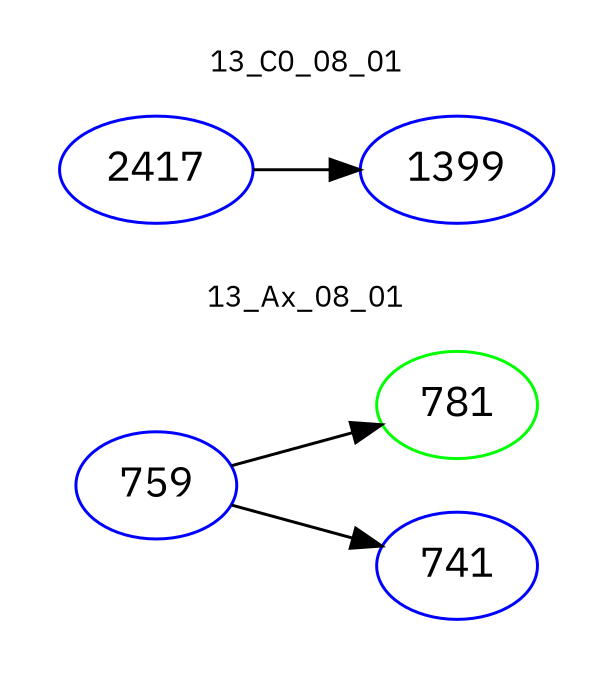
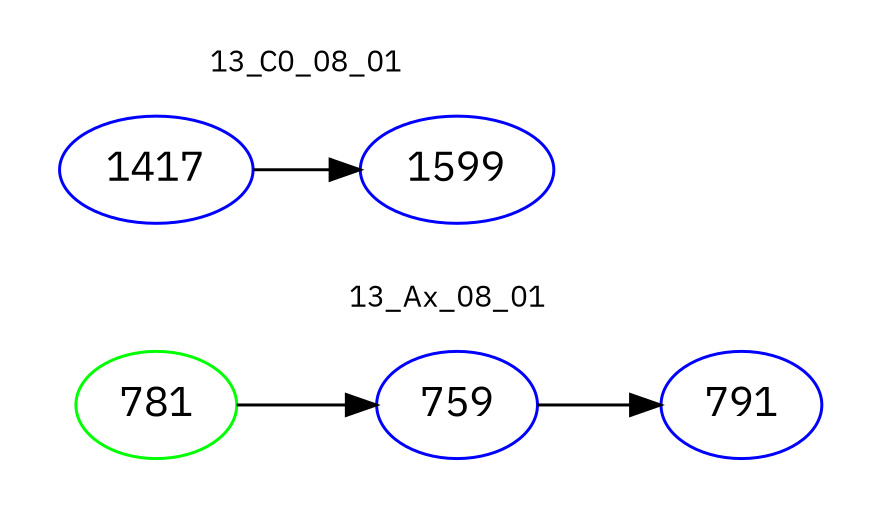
node "2417": label "2417" -> "1417"
node "1399": label "1399" -> "1599"
edge "759" -> "781": reversed
node "741": label "741" -> "791"
